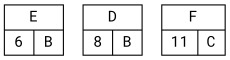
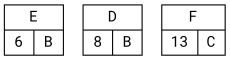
node "F": text "11" -> "13"
